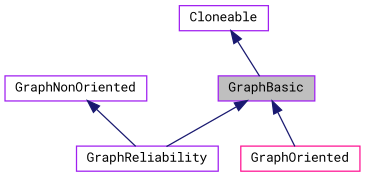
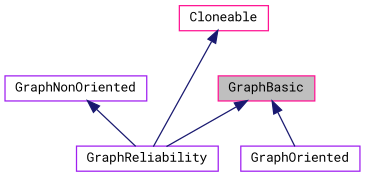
node "Cloneable": color purple -> deeppink
edge "GraphBasic" -> "Cloneable": now "GraphReliability" -> "Cloneable"
node "GraphBasic": color purple -> deeppink
node "GraphOriented": color deeppink -> purple
